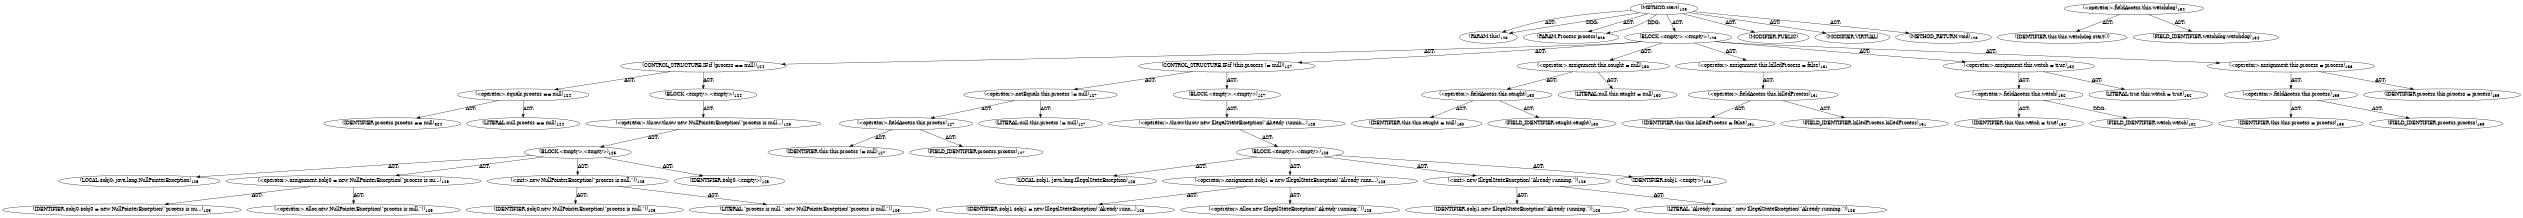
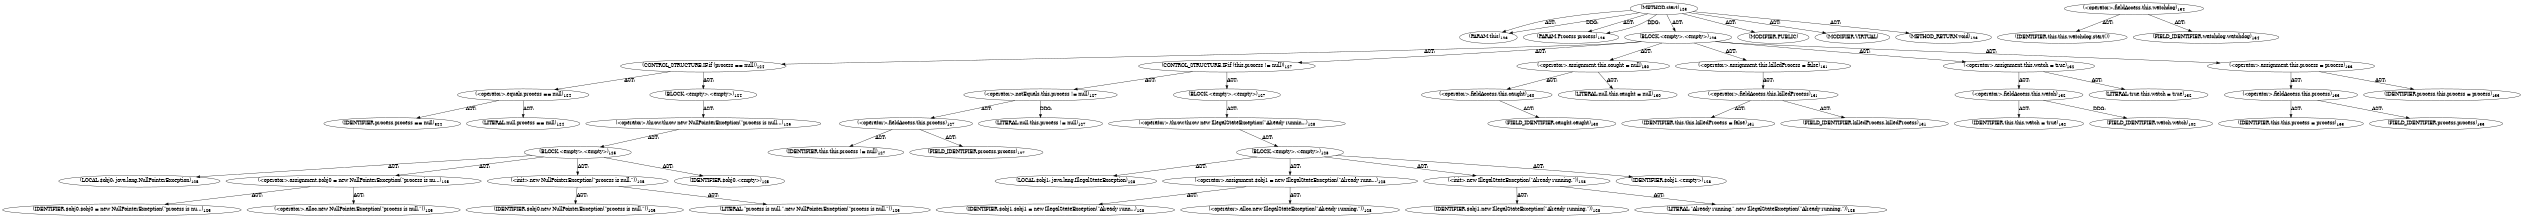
node "(PARAM,Process process)": text "923" -> "123"
edge "(<operator>.notEquals,this.process != null)" -> "(LITERAL,null,this.process != null)": label "AST: " -> "DDG: "
node "(IDENTIFIER,this,this.caught = null)": removed
